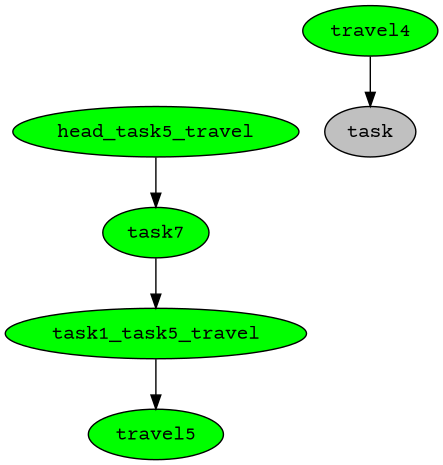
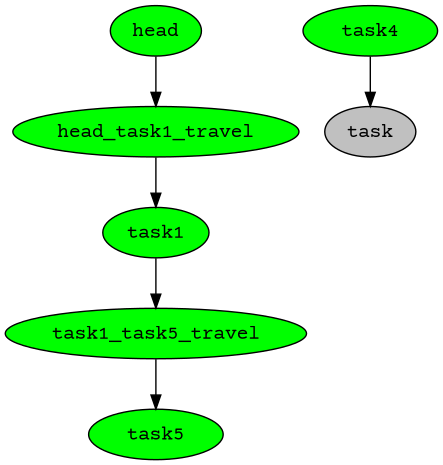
node "head": added
node "travel4": label "travel4" -> "task4"
node "head_task5_travel": label "head_task5_travel" -> "head_task1_travel"
node "task7": label "task7" -> "task1"
node "travel5": label "travel5" -> "task5"
